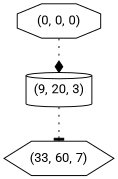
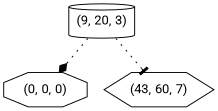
edge "(0, 0, 0)" -> "(9, 20, 3)": reversed
node "(33, 60, 7)": label "(33, 60, 7)" -> "(43, 60, 7)"
